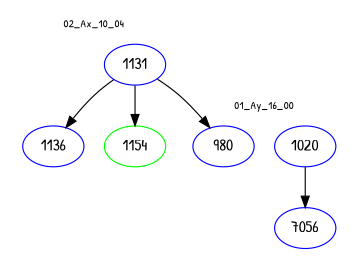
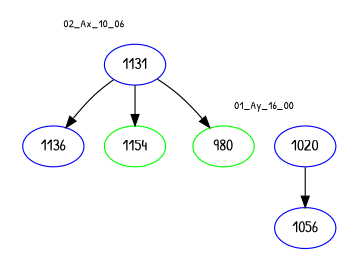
cluster "02_Ax_10_04": label "02_Ax_10_04" -> "02_Ax_10_06"
node "980": color blue -> green
node "7056": label "7056" -> "1056"
